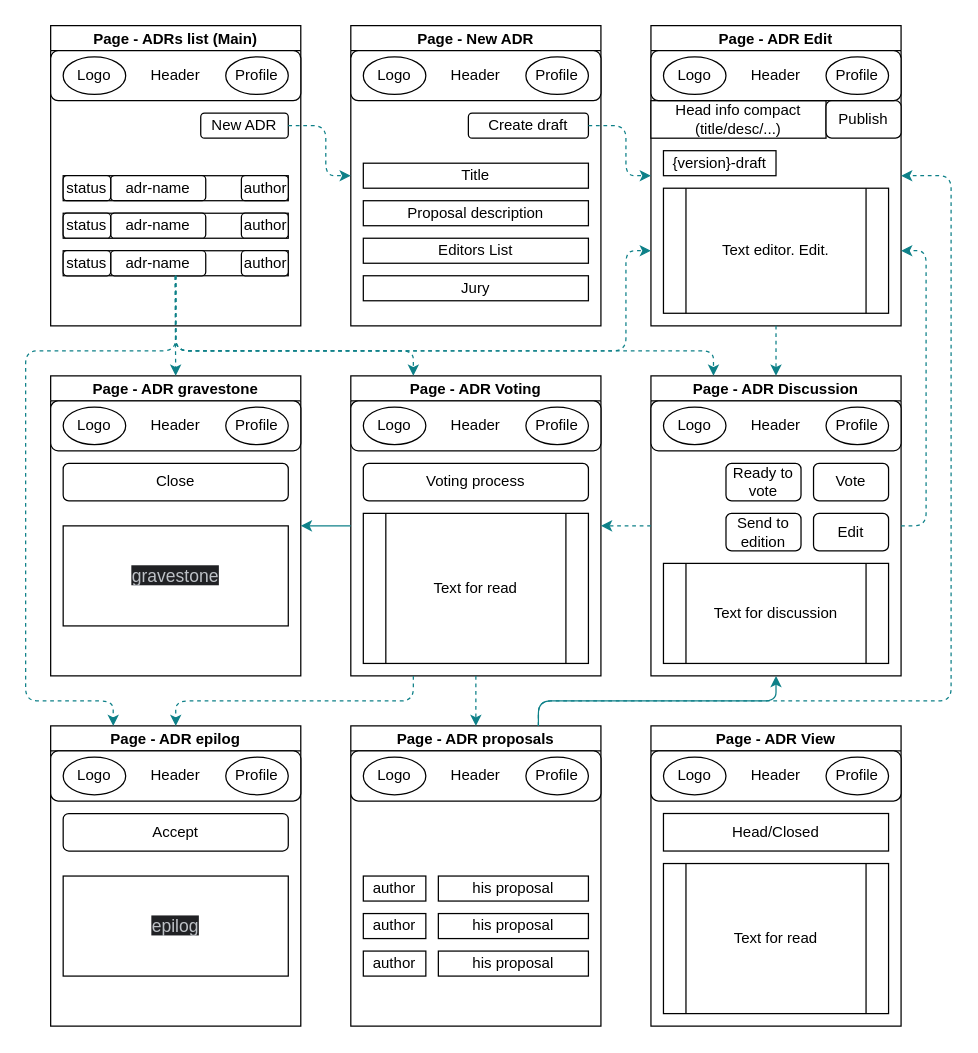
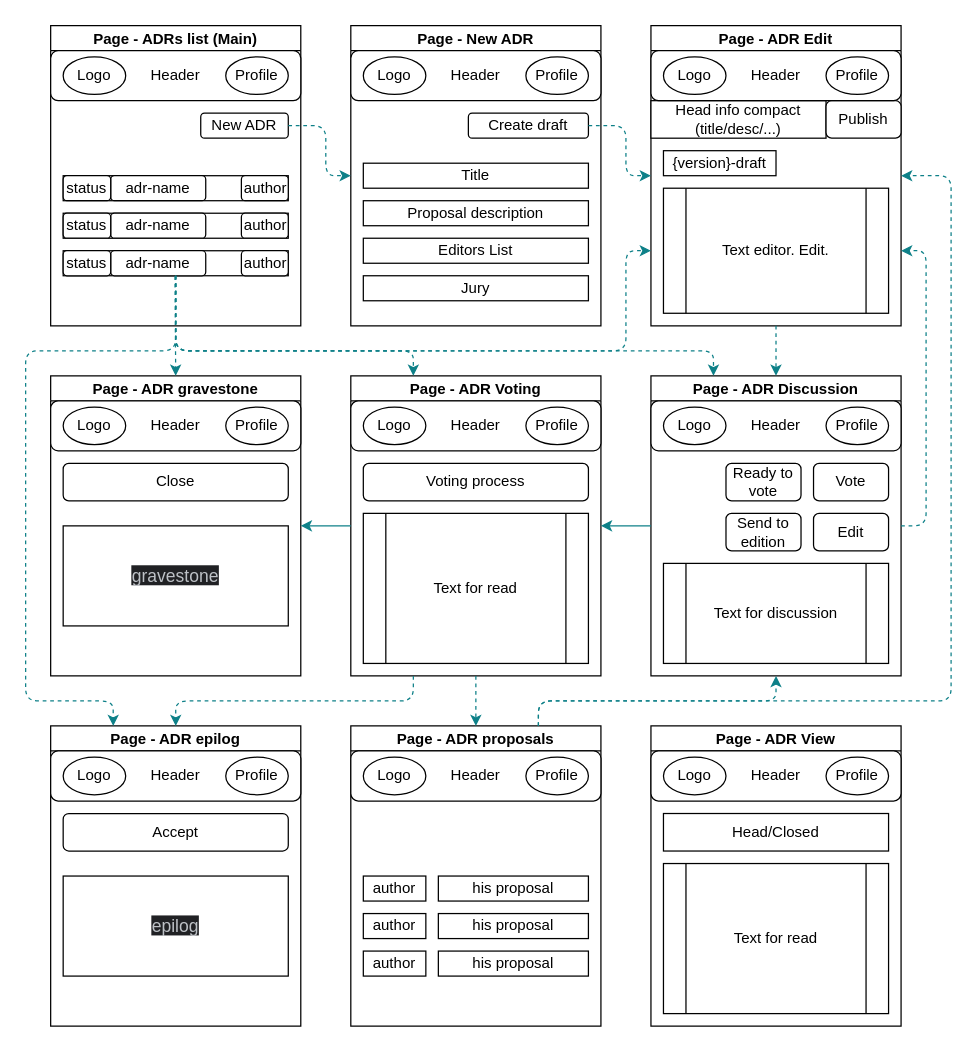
edge "Page - ADR Discussion" -> "Page - ADR Voting": style dashed -> solid
edge "Page - ADR proposals" -> "Page - ADR Discussion": style solid -> dashed
